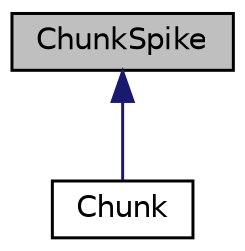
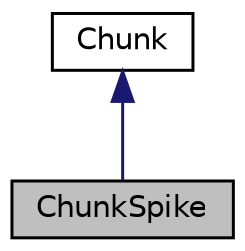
edge "Chunk" -> "ChunkSpike": reversed
